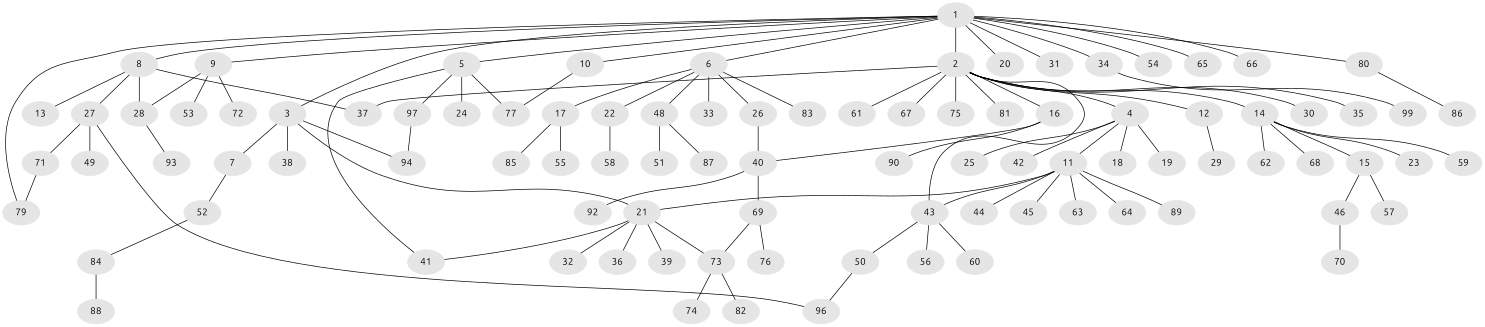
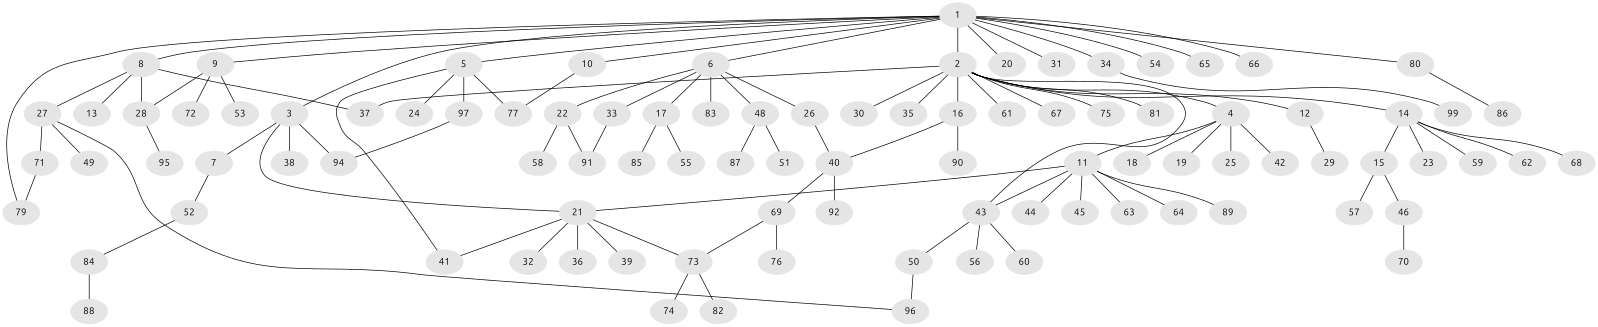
node "93": label "93" -> "95"
node "91": added
